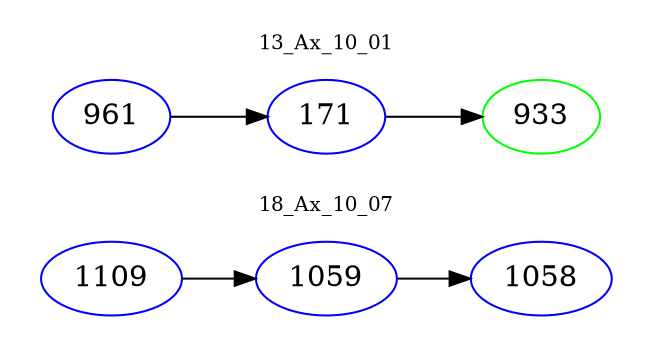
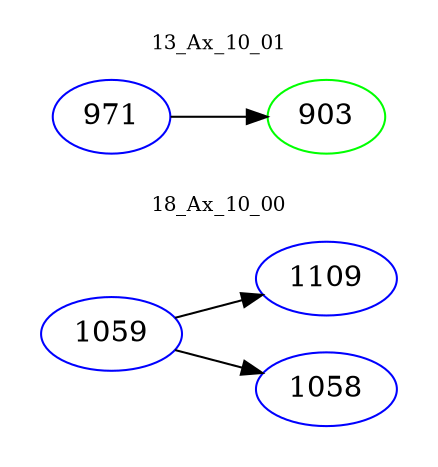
node "961": removed
node "171": label "171" -> "971"
node "933": label "933" -> "903"
cluster "18_Ax_10_07": label "18_Ax_10_07" -> "18_Ax_10_00"
edge "1109" -> "1059": reversed
